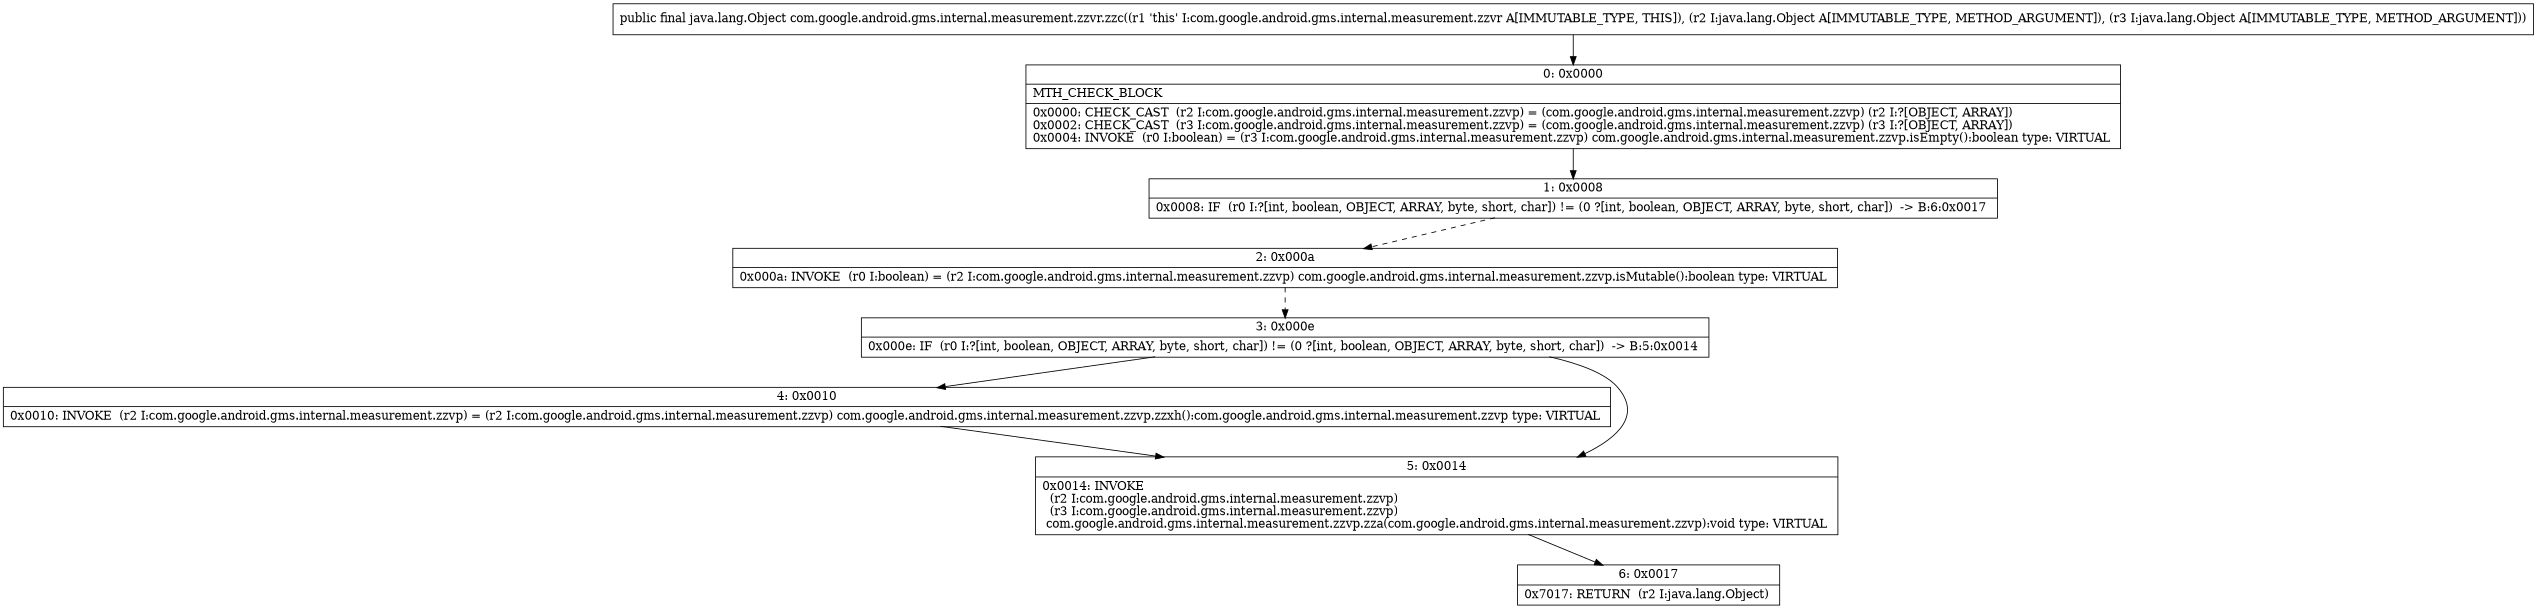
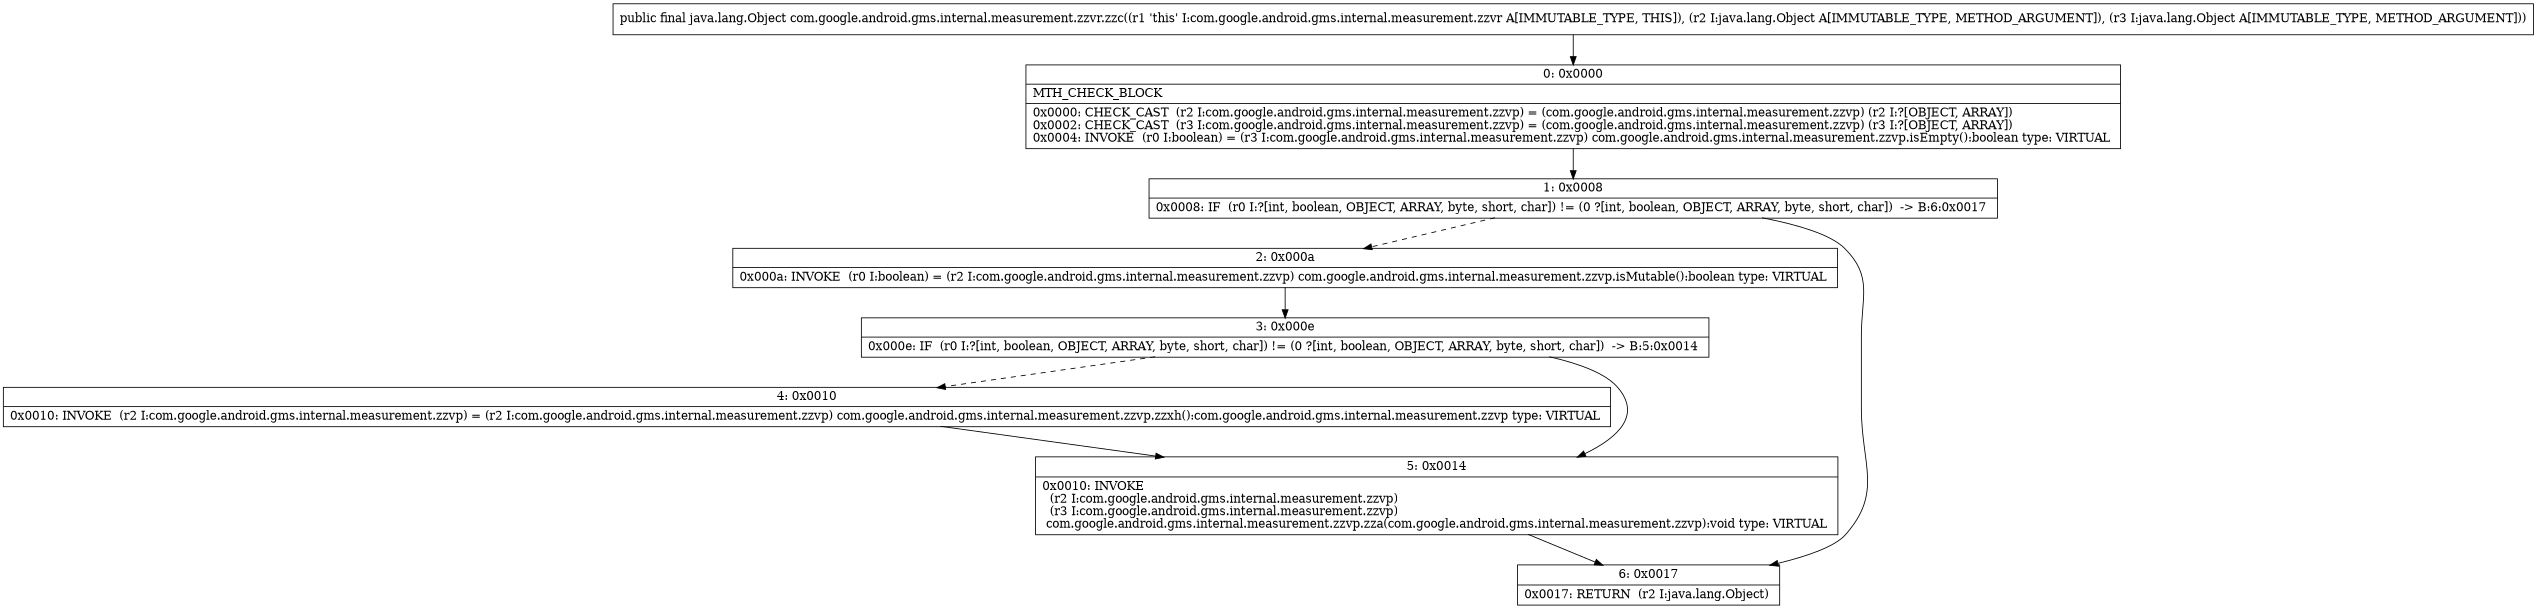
edge "2: 0x000a" -> "3: 0x000e": style dashed -> solid
edge "3: 0x000e" -> "4: 0x0010": style solid -> dashed
edge "1: 0x0008" -> "6: 0x0017": added
node "5: 0x0014": text "0x0014: INVOKE" -> "0x0010: INVOKE"
node "6: 0x0017": text "0x7017: RETURN  (r2 I:java.lang.Object)" -> "0x0017: RETURN  (r2 I:java.lang.Object)"
